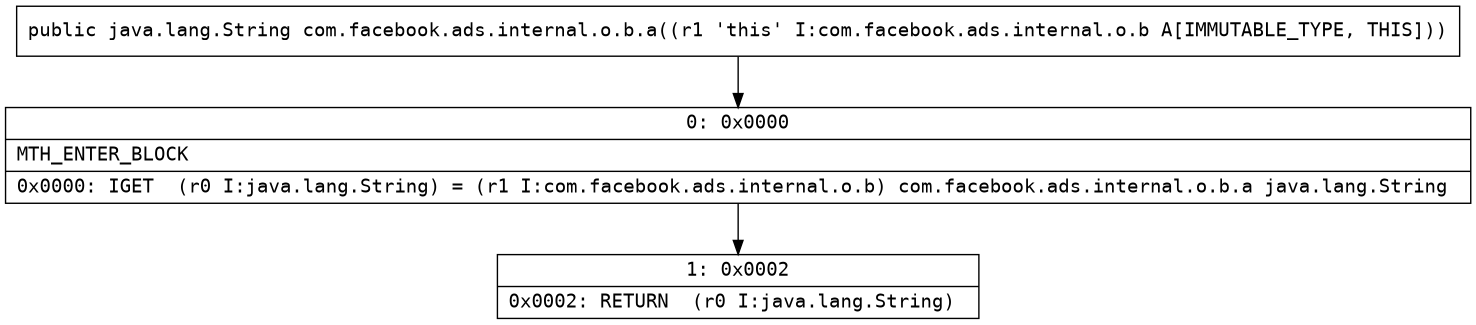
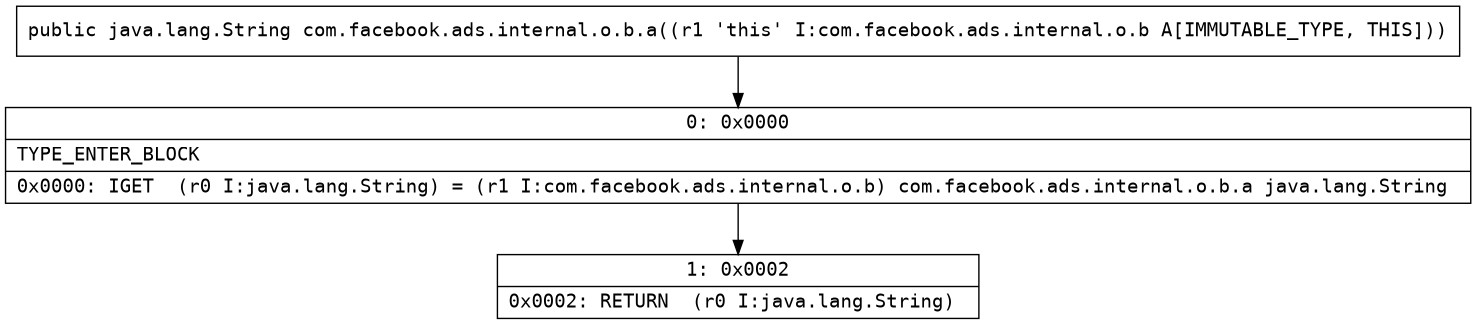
node "0: 0x0000": text "MTH_ENTER_BLOCK" -> "TYPE_ENTER_BLOCK"
